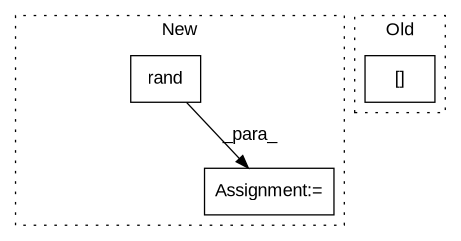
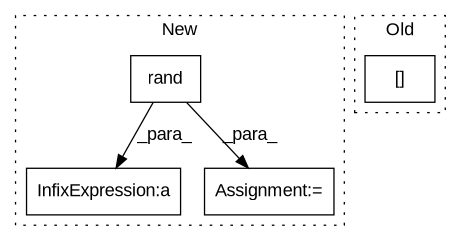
node "InfixExpression:a": added
